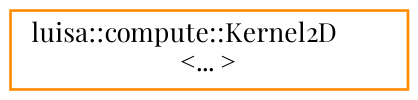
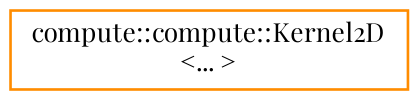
node "luisa::compute::Kernel2D <... >": label "luisa::compute::Kernel2D <... >" -> "compute::compute::Kernel2D <... >"
